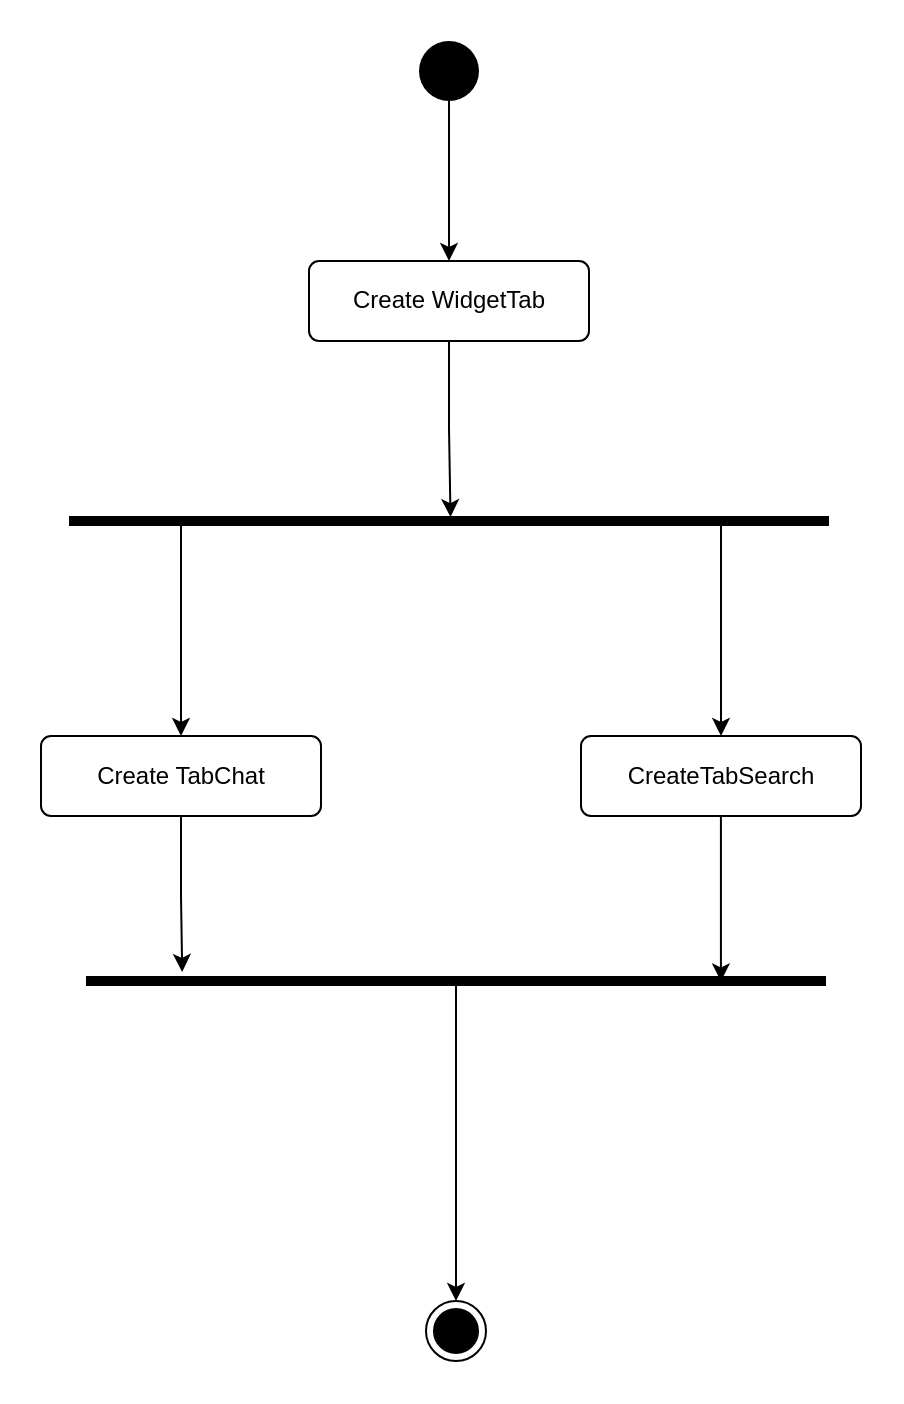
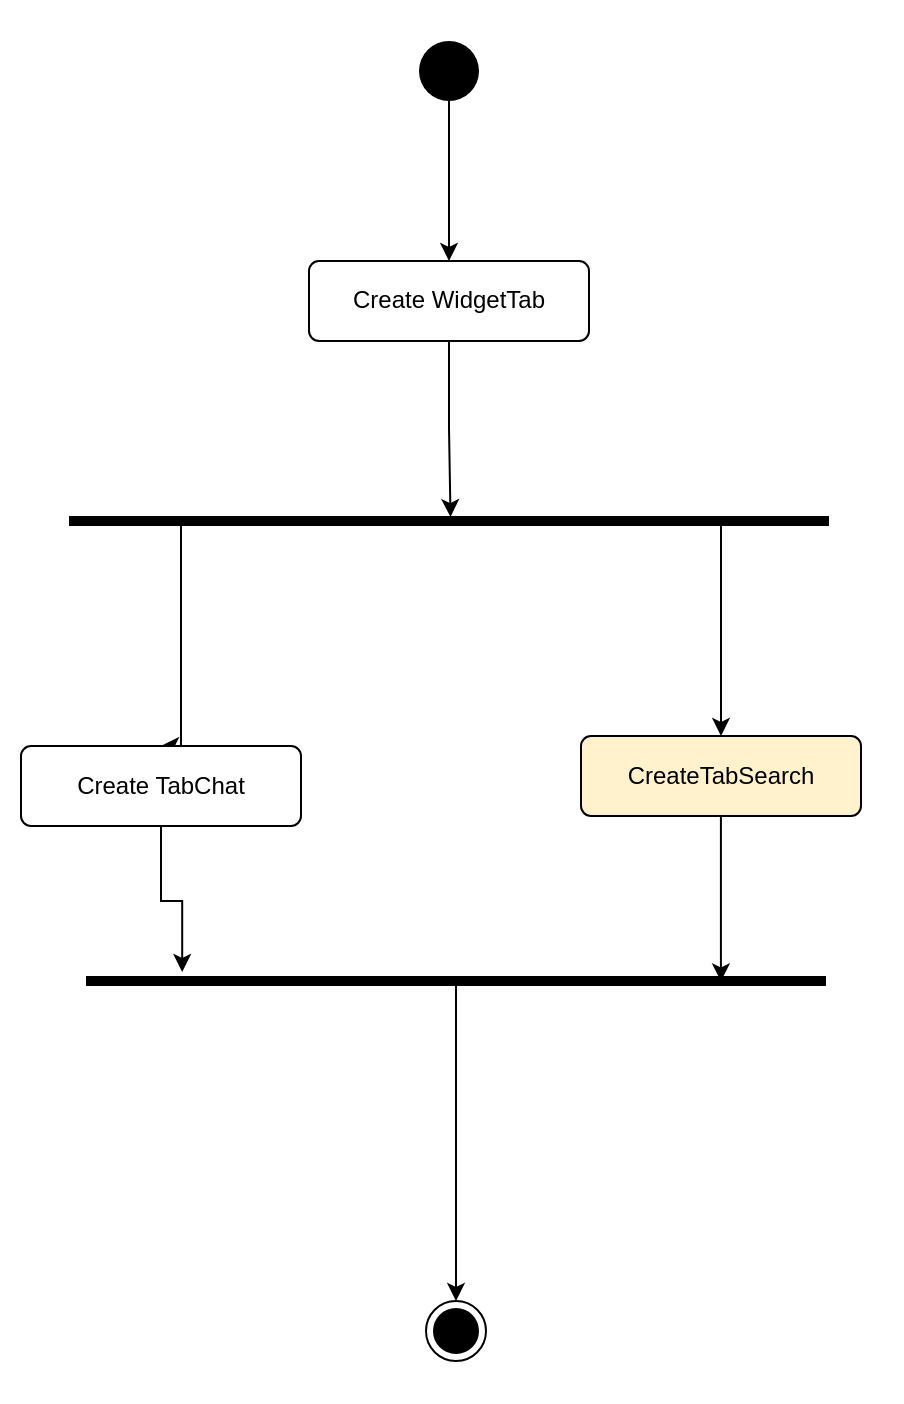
node "Create TabChat": moved (181, 776) -> (161, 786)
node "CreateTabSearch": fillcolor #ffffff -> #fff2cc
